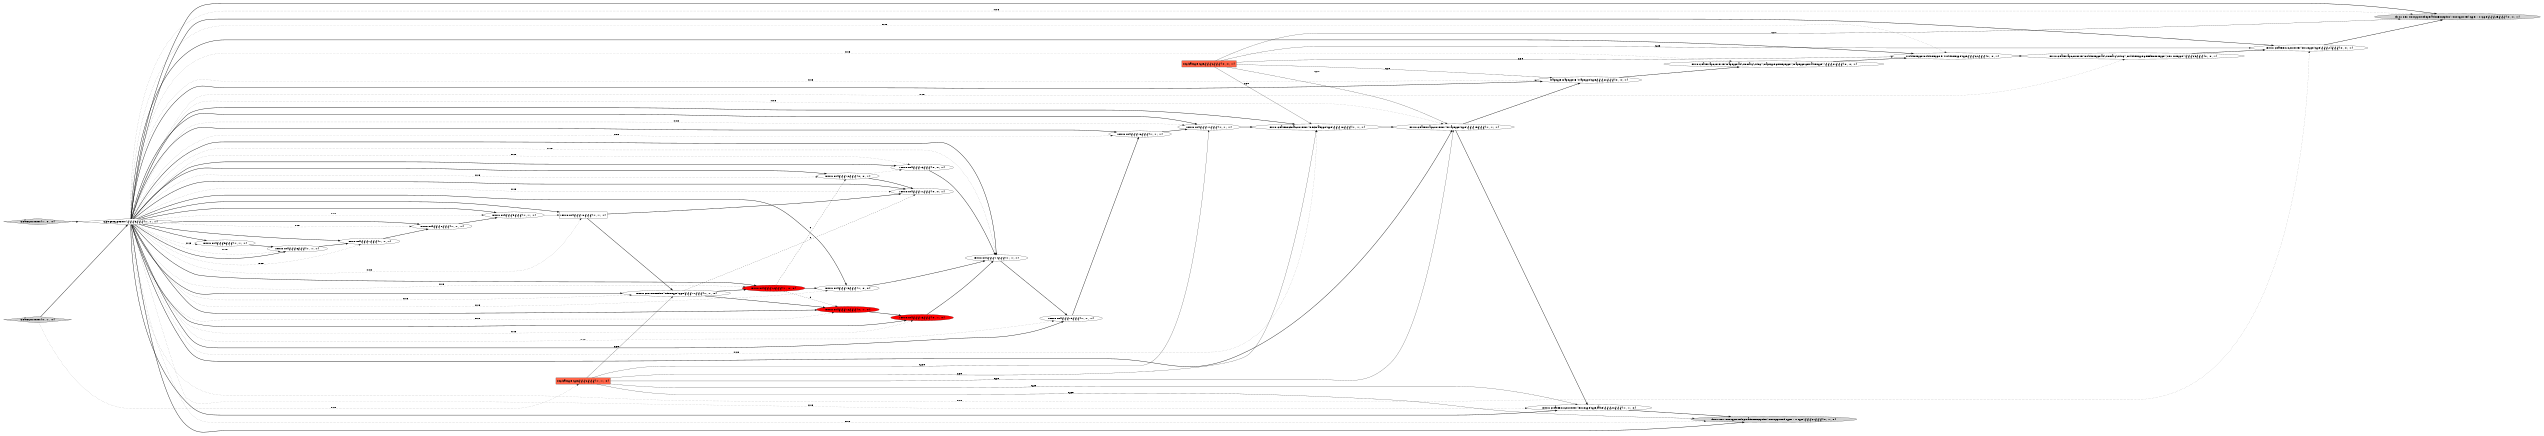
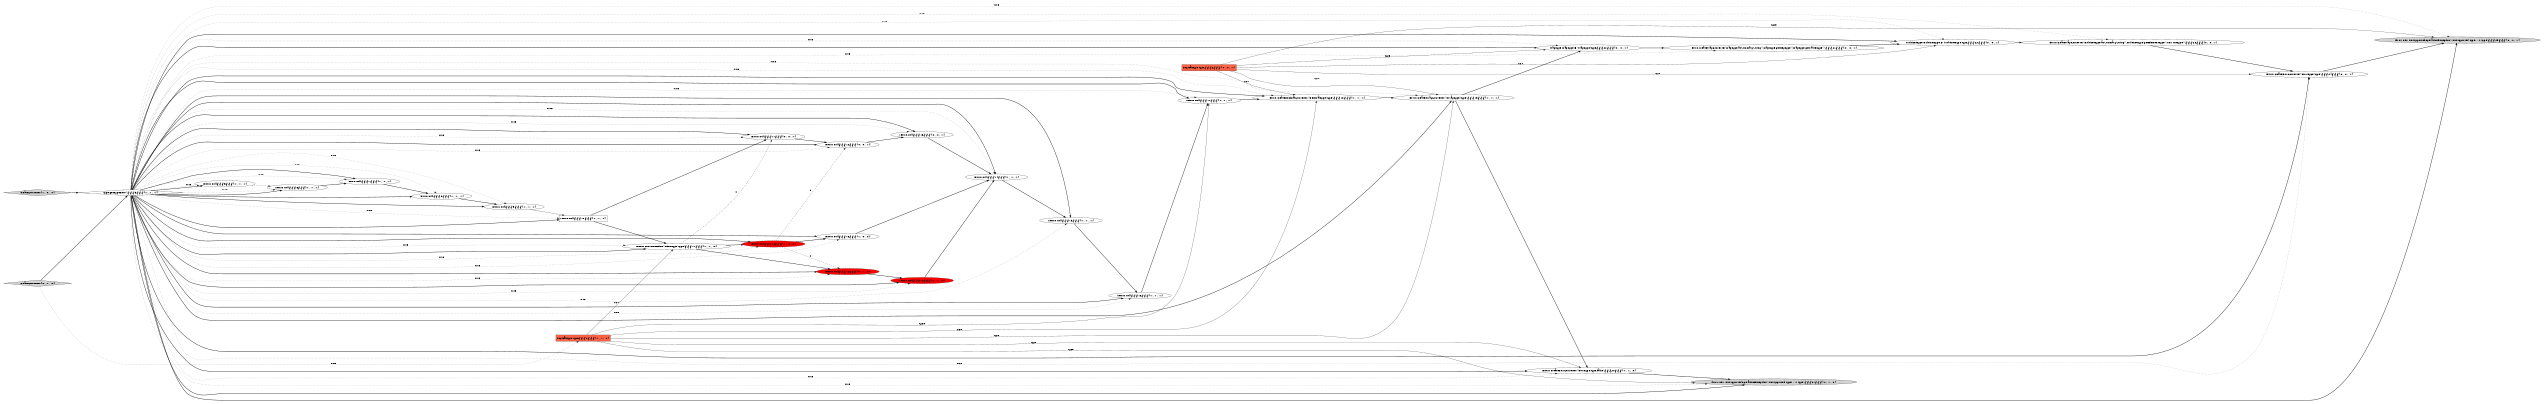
edge "return null@@@12@@@['0', '0', '1']" -> "return null@@@13@@@['0', '0', '1']": style dotted -> bold
edge "return null@@@12@@@['0', '0', '1']" -> "return null@@@11@@@['0', '0', '1']": reversed
edge "return null@@@5@@@['1', '1', '1']" -> "return null@@@6@@@['1', '1', '1']": style bold -> dashed
